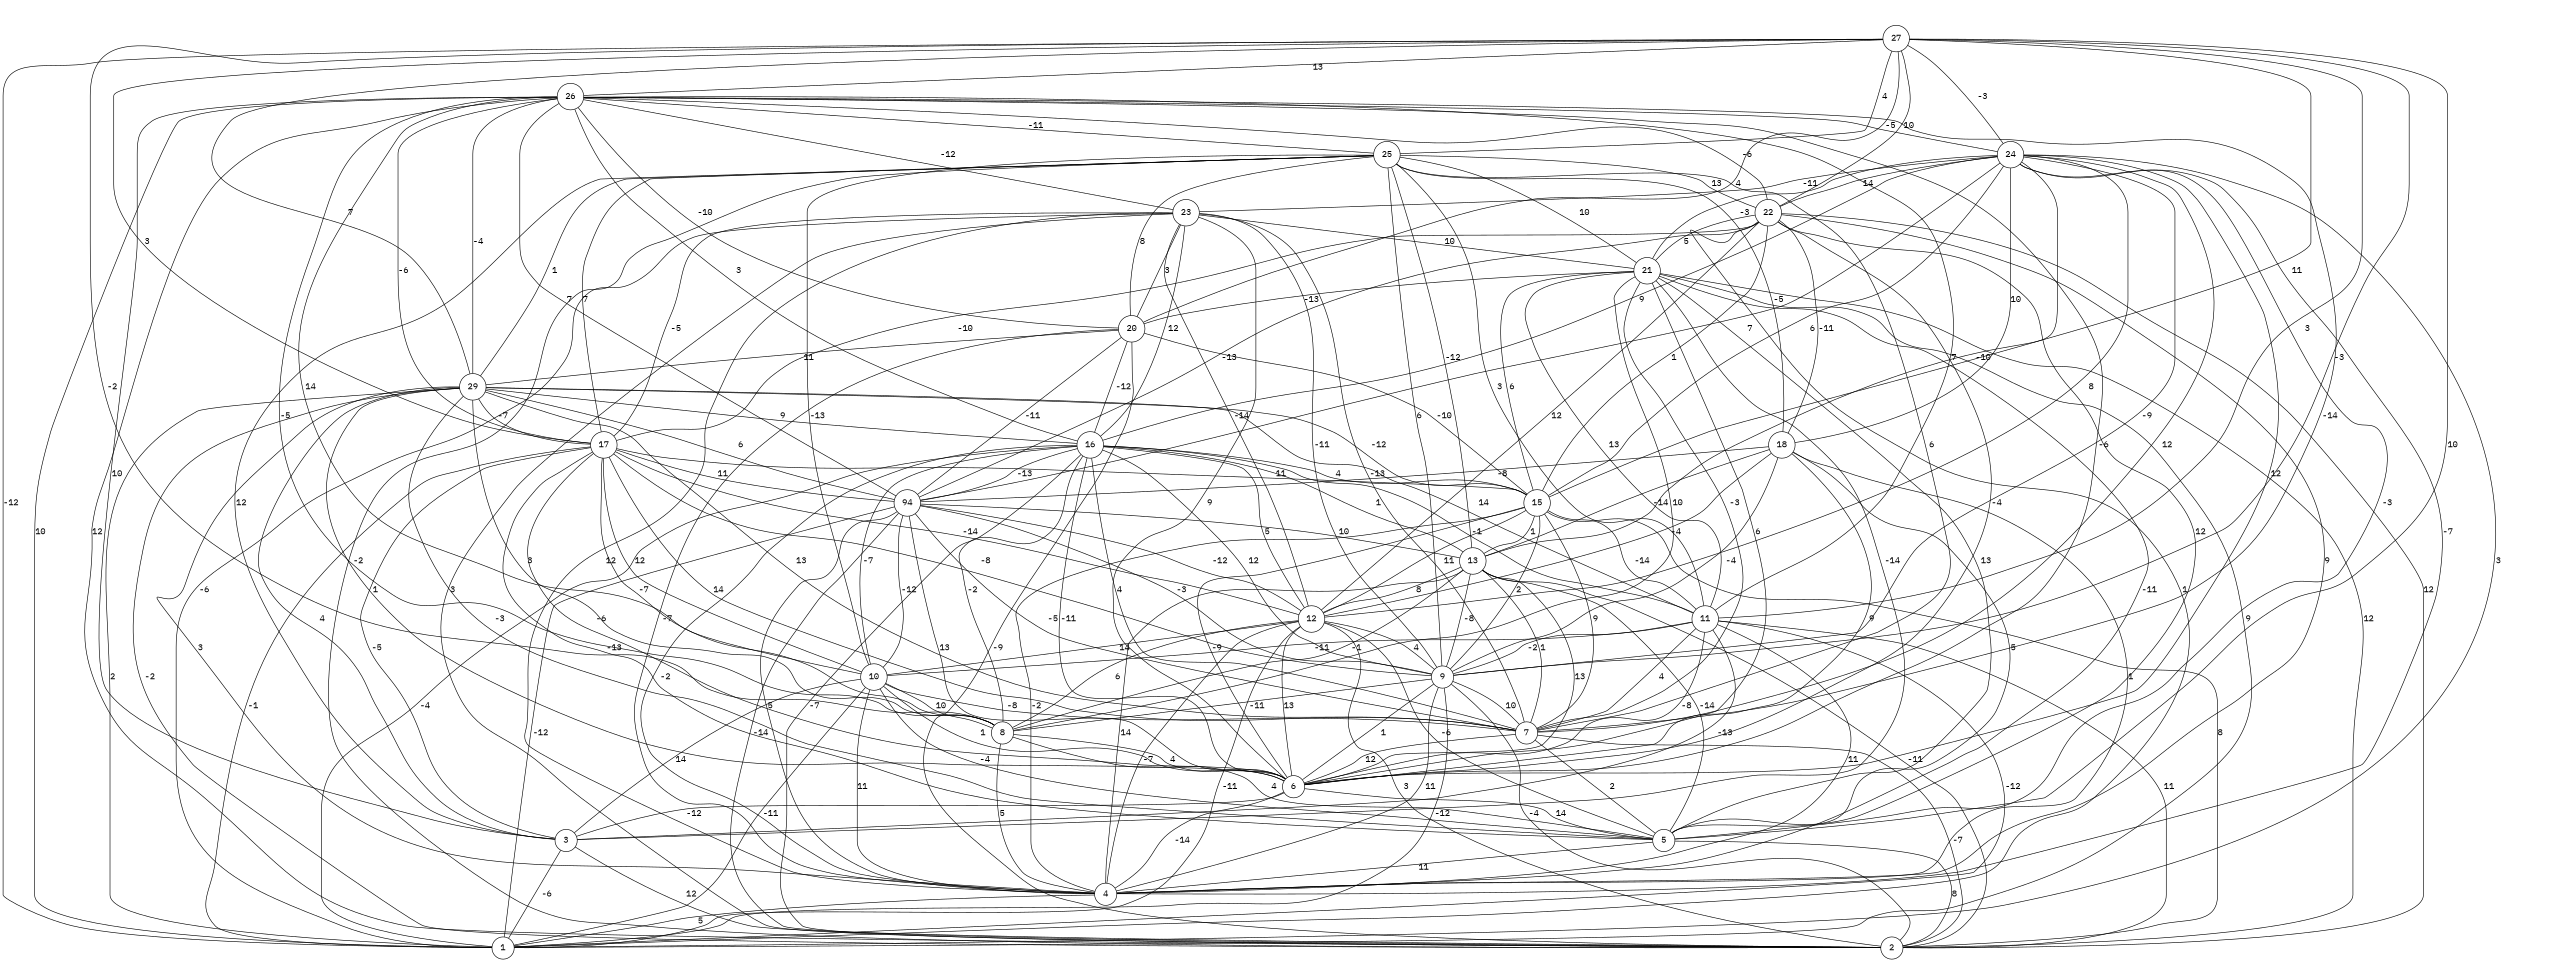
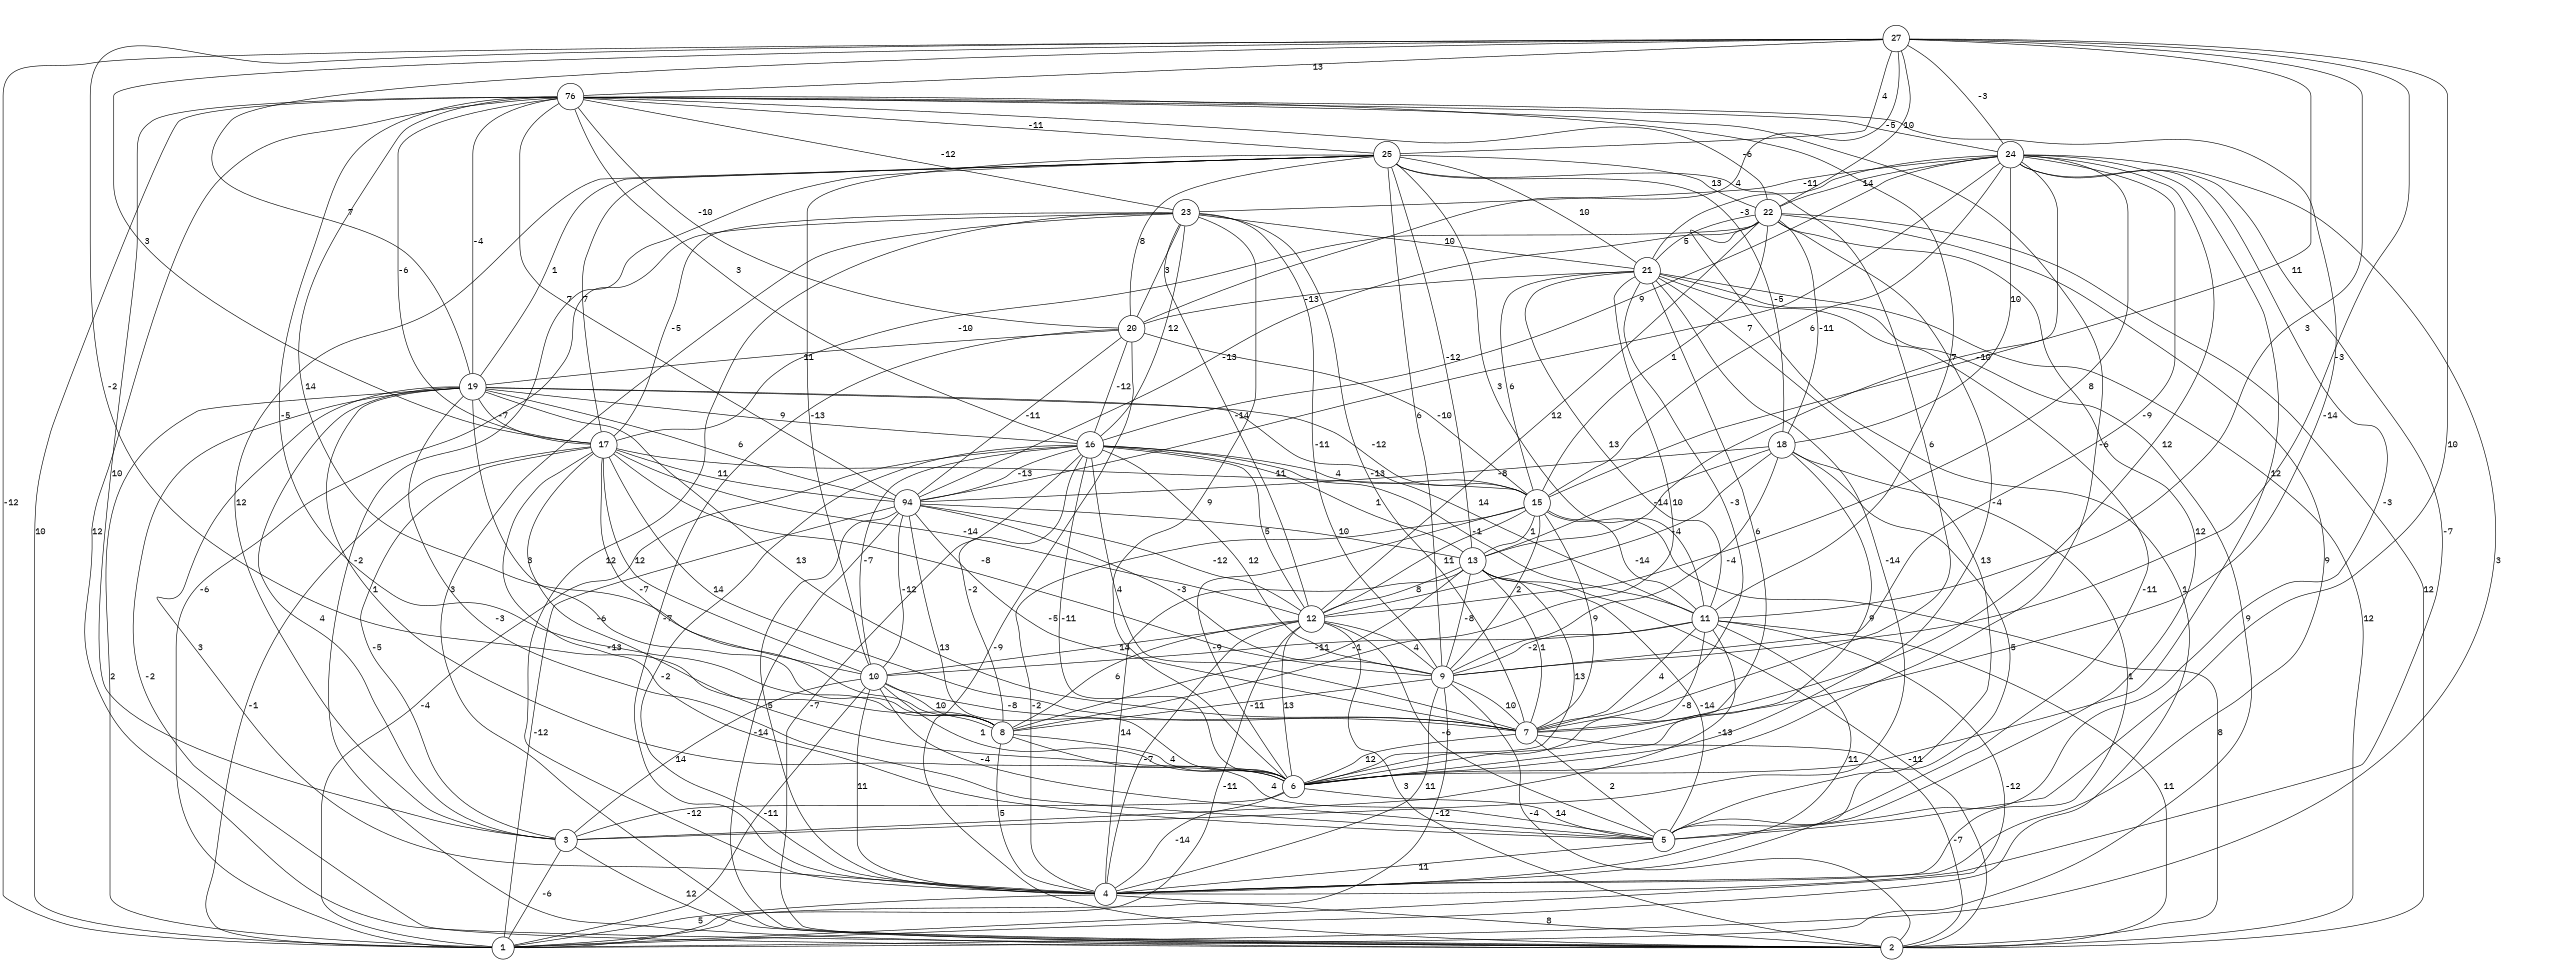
node "26": label "26" -> "76"
node "29": label "29" -> "19"
edge "9" -- "6": removed, label "1"
edge "5" -- "2": now "4" -- "2"
